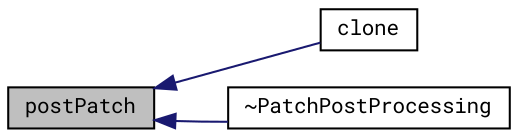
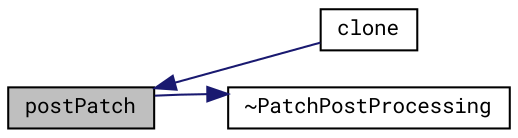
edge "~PatchPostProcessing" -> "postPatch": reversed
